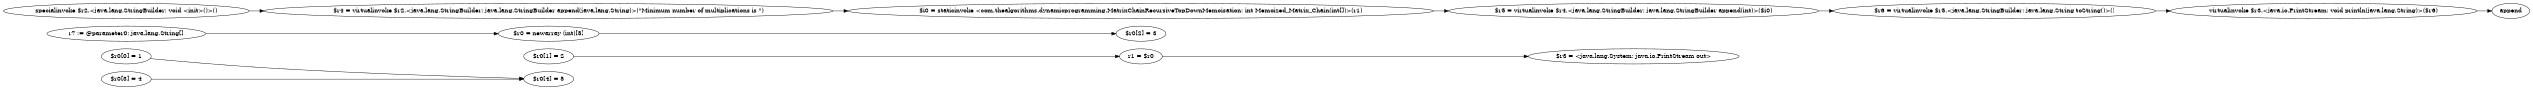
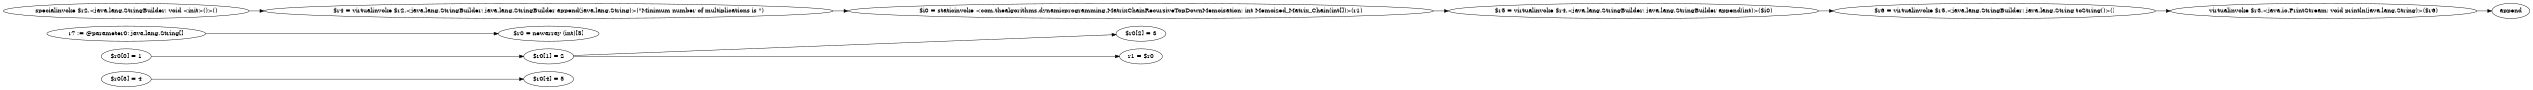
edge "$r0 = newarray (int)[5]" -> "$r0[2] = 3": now "$r0[1] = 2" -> "$r0[2] = 3"
node "$r3 = <java.lang.System: java.io.PrintStream out>": removed
edge "$r0[0] = 1" -> "$r0[4] = 5": now "$r0[0] = 1" -> "$r0[1] = 2"
